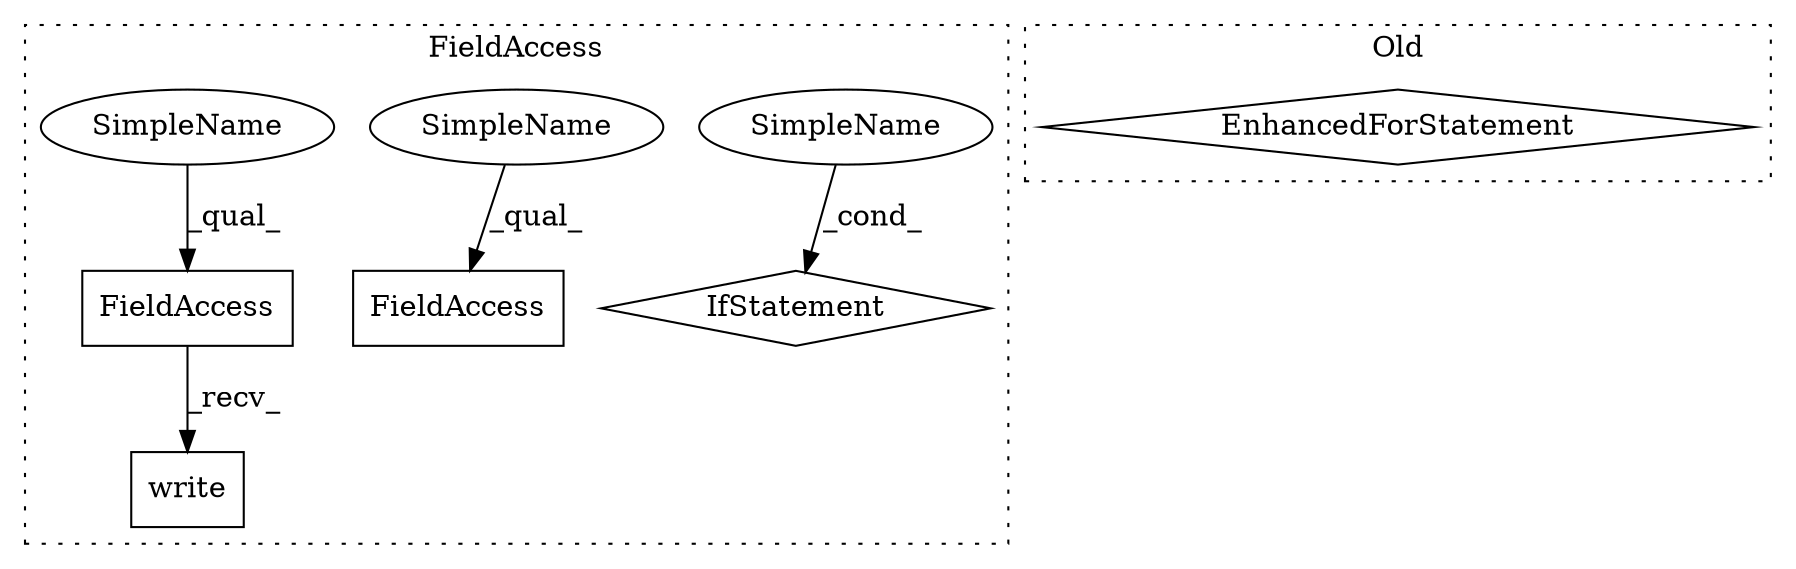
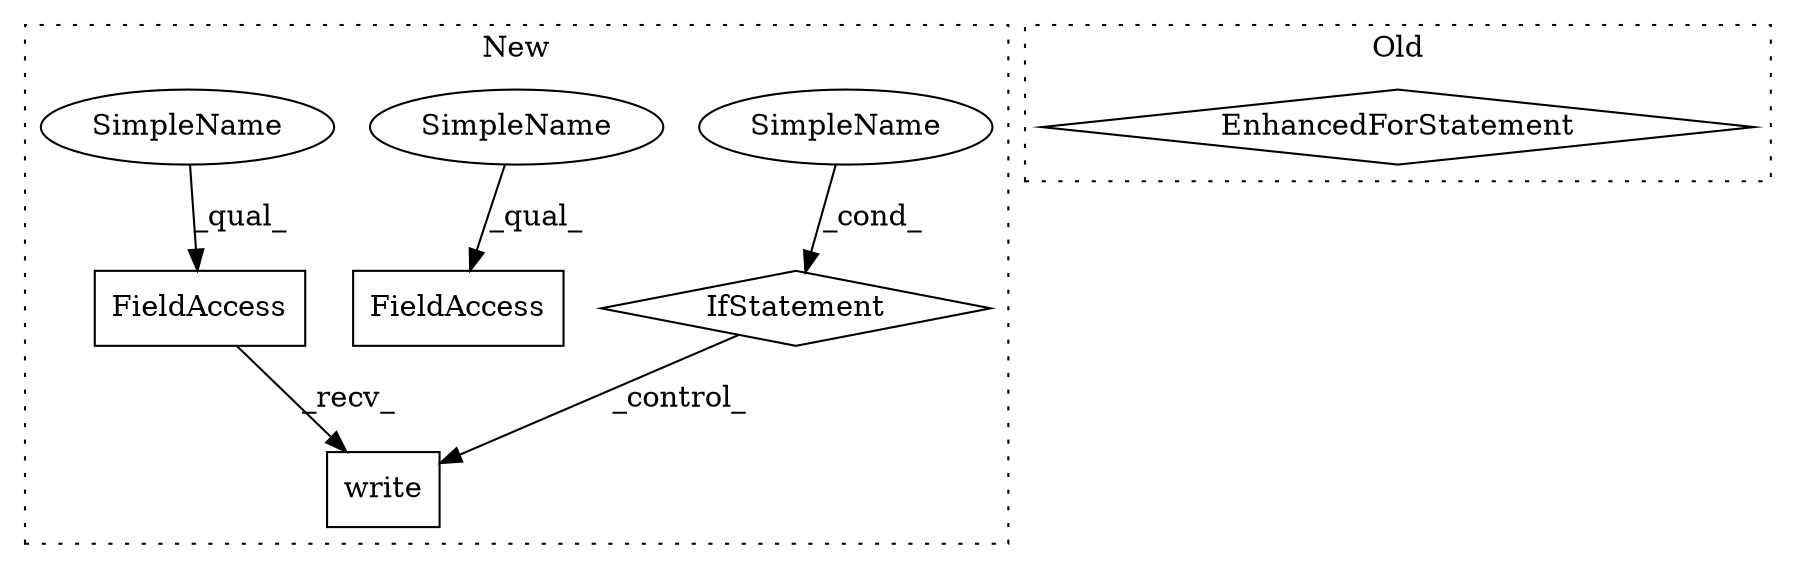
cluster "FieldAccess": label "FieldAccess" -> "New"
edge "IfStatement" -> "write": added, label "_control_"
